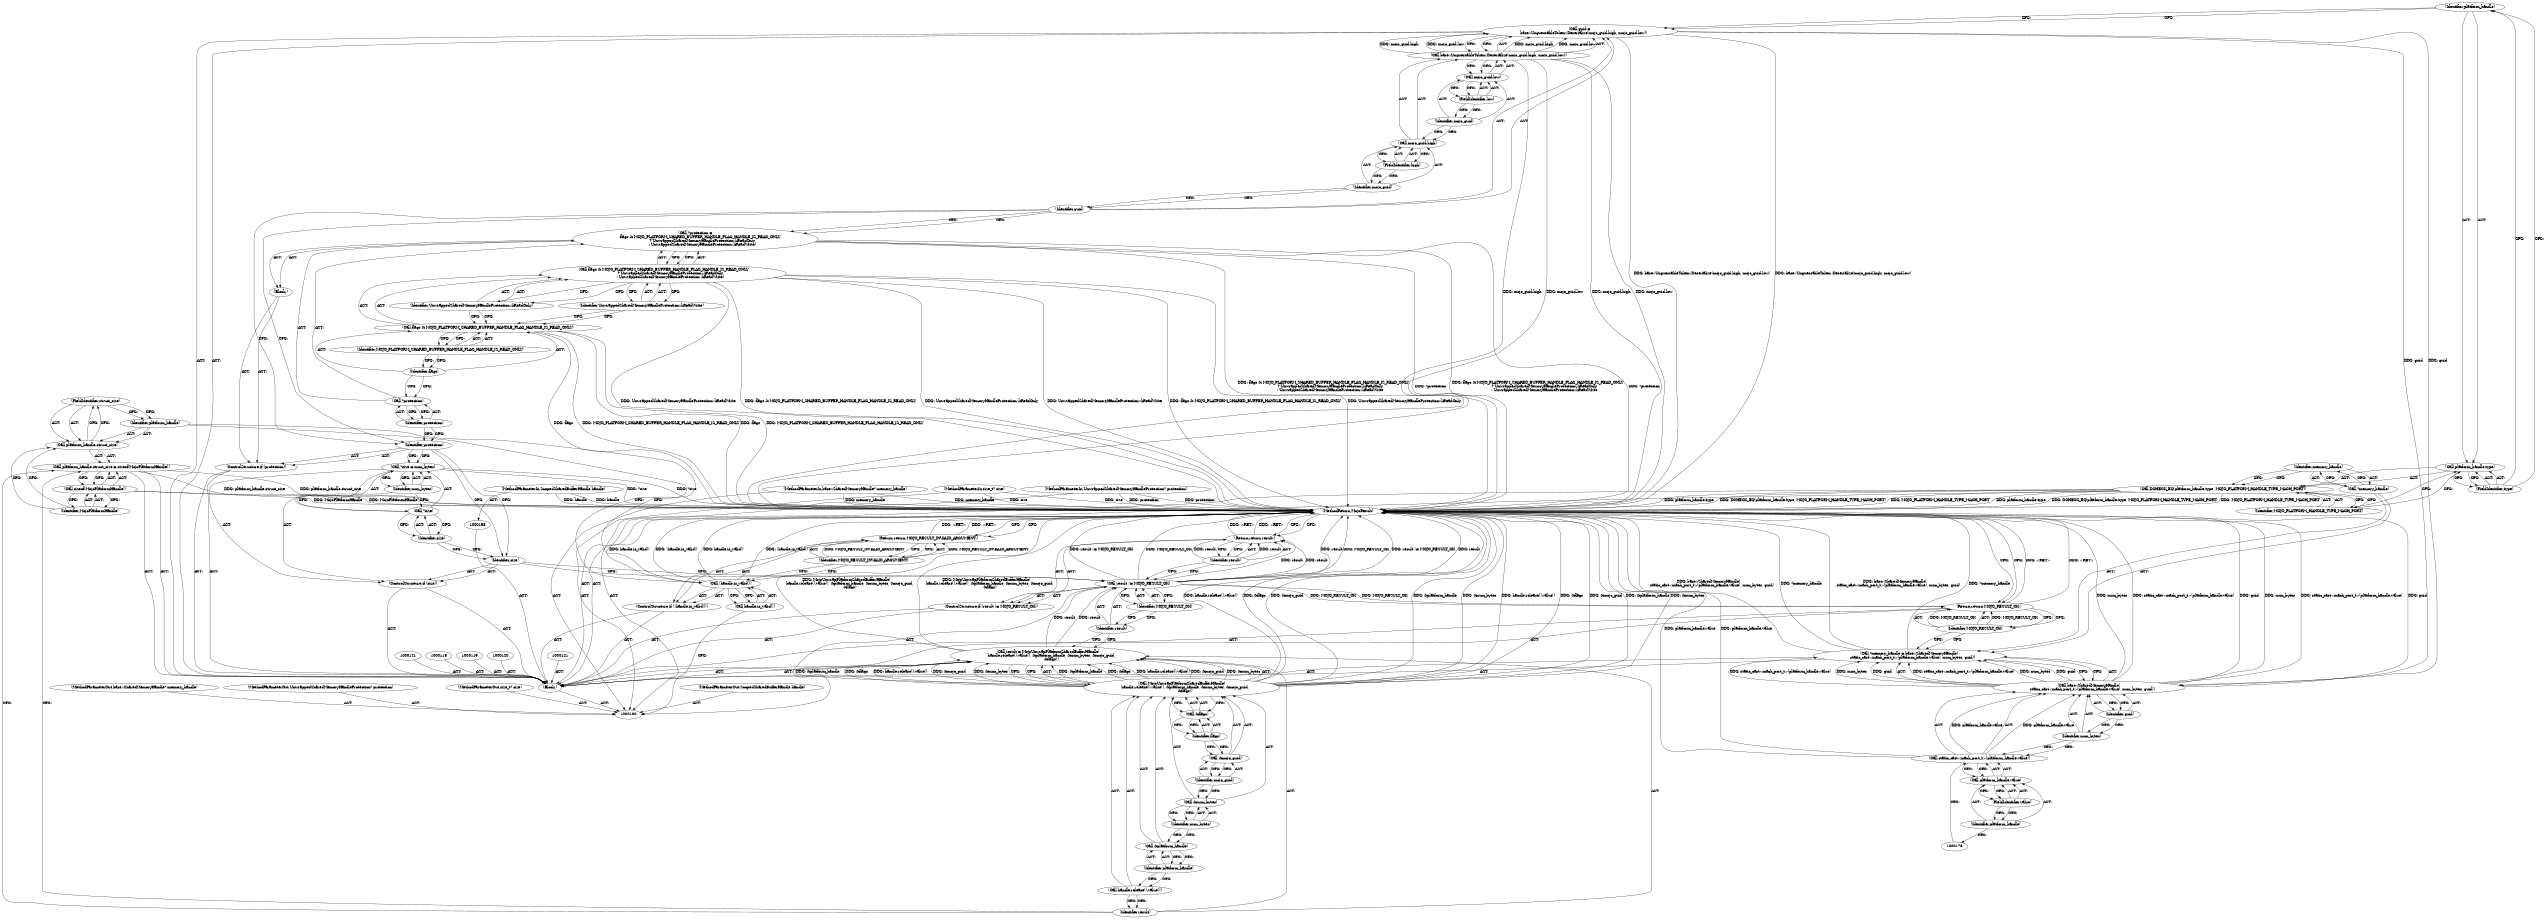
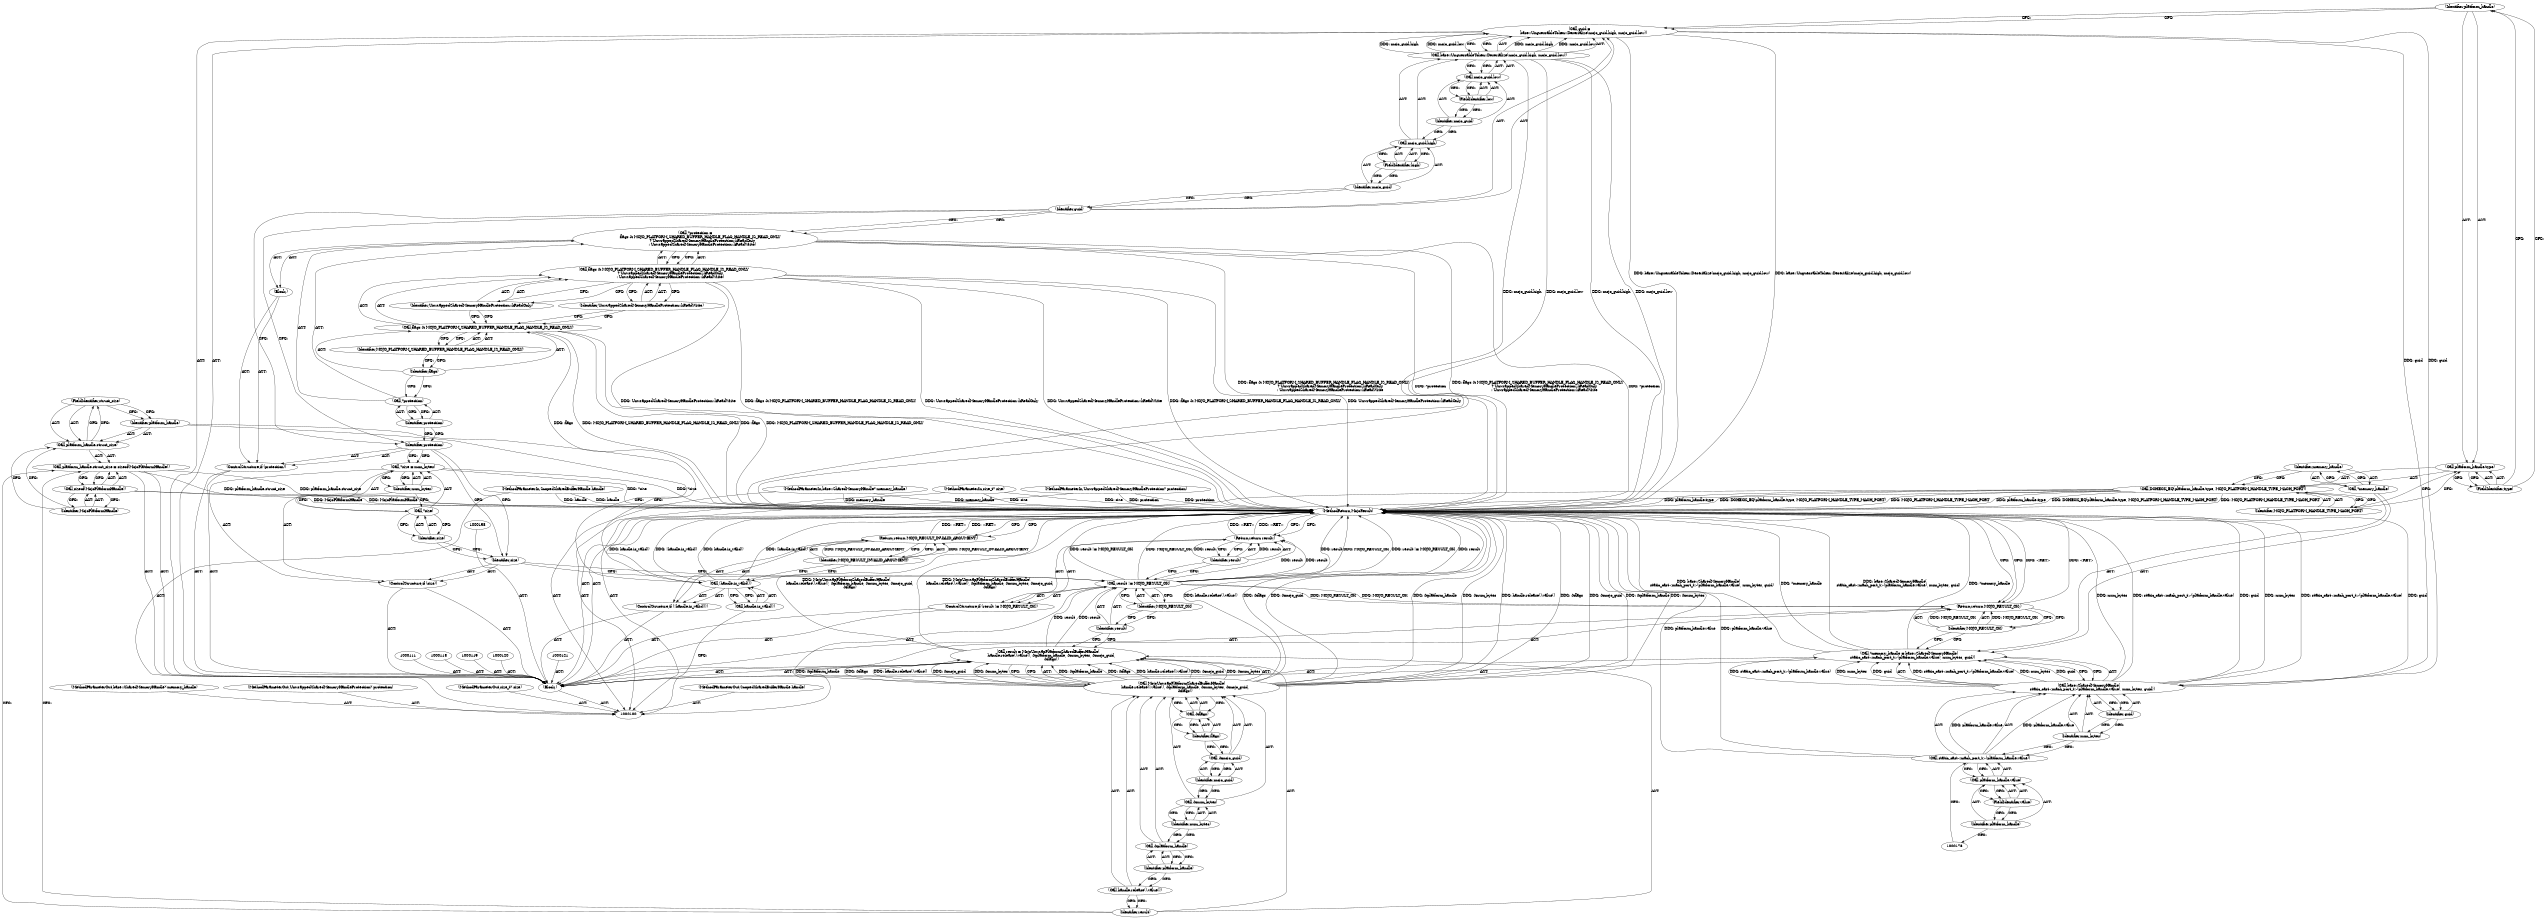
edge "(MethodParameterIn,ScopedSharedBufferHandle handle)" -> "1000158": now "(MethodParameterIn,ScopedSharedBufferHandle handle)" -> "1000100"
node "1000141": label "1000141" -> "1000111"
